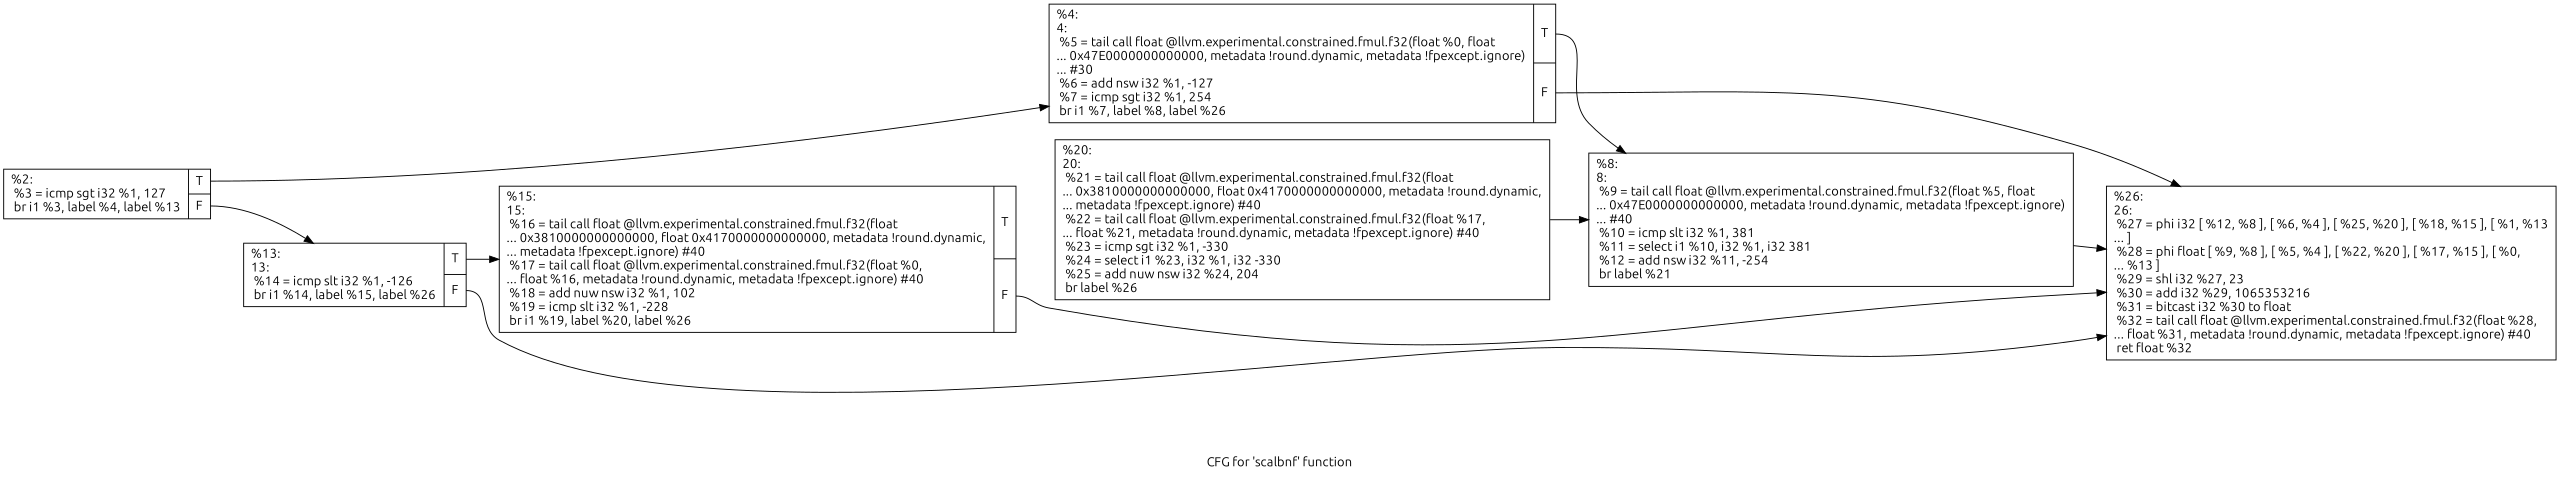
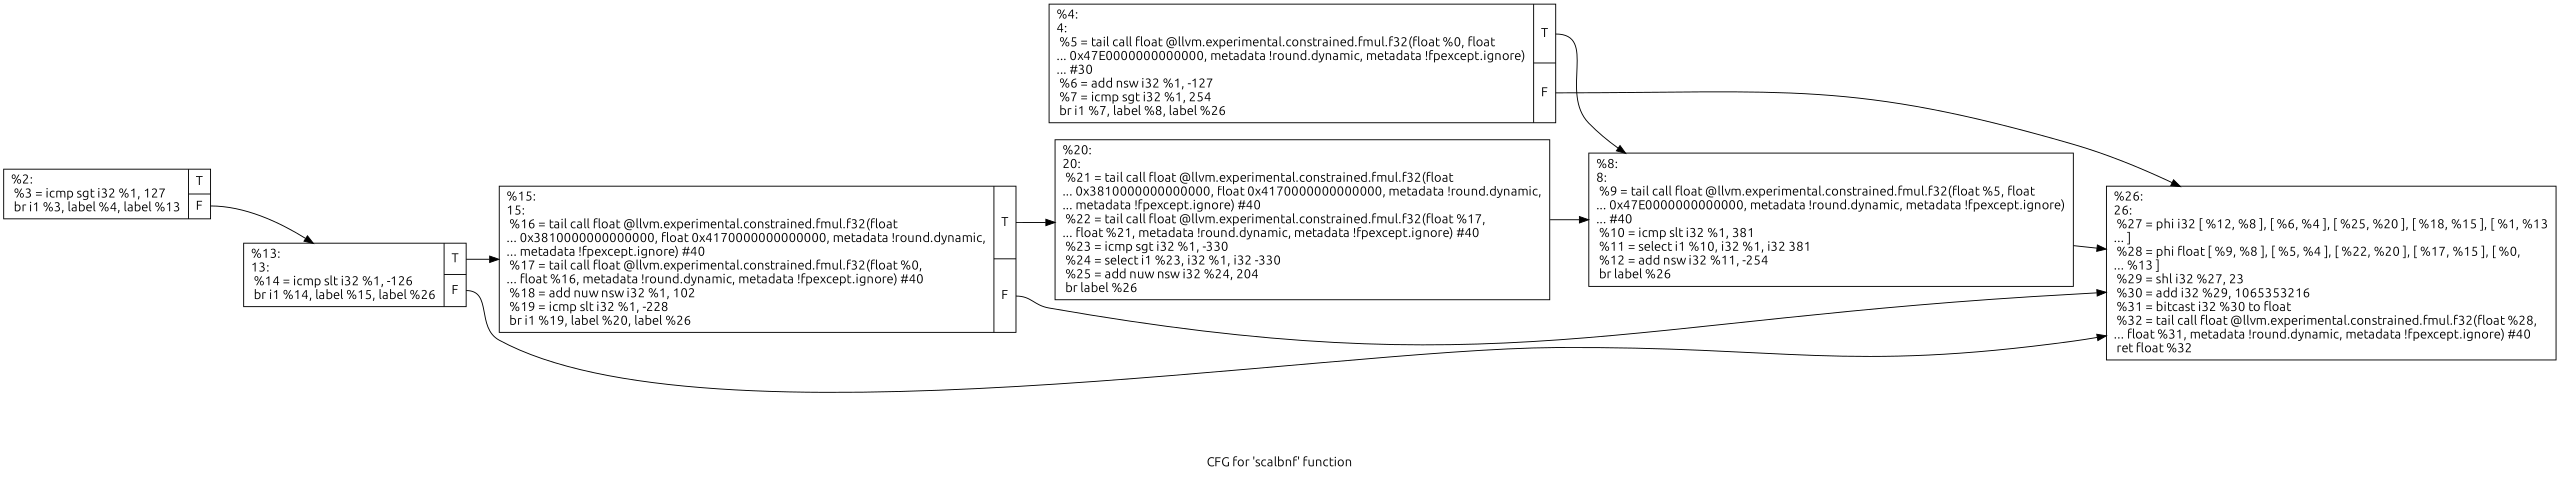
edge "%2:" -> "%4:": removed
edge "%15:" -> "%20:": added
node "%8:": text "br label %21" -> "br label %26"
